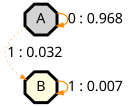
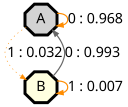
edge "B" -> "A": added, label "0 : 0.993"
